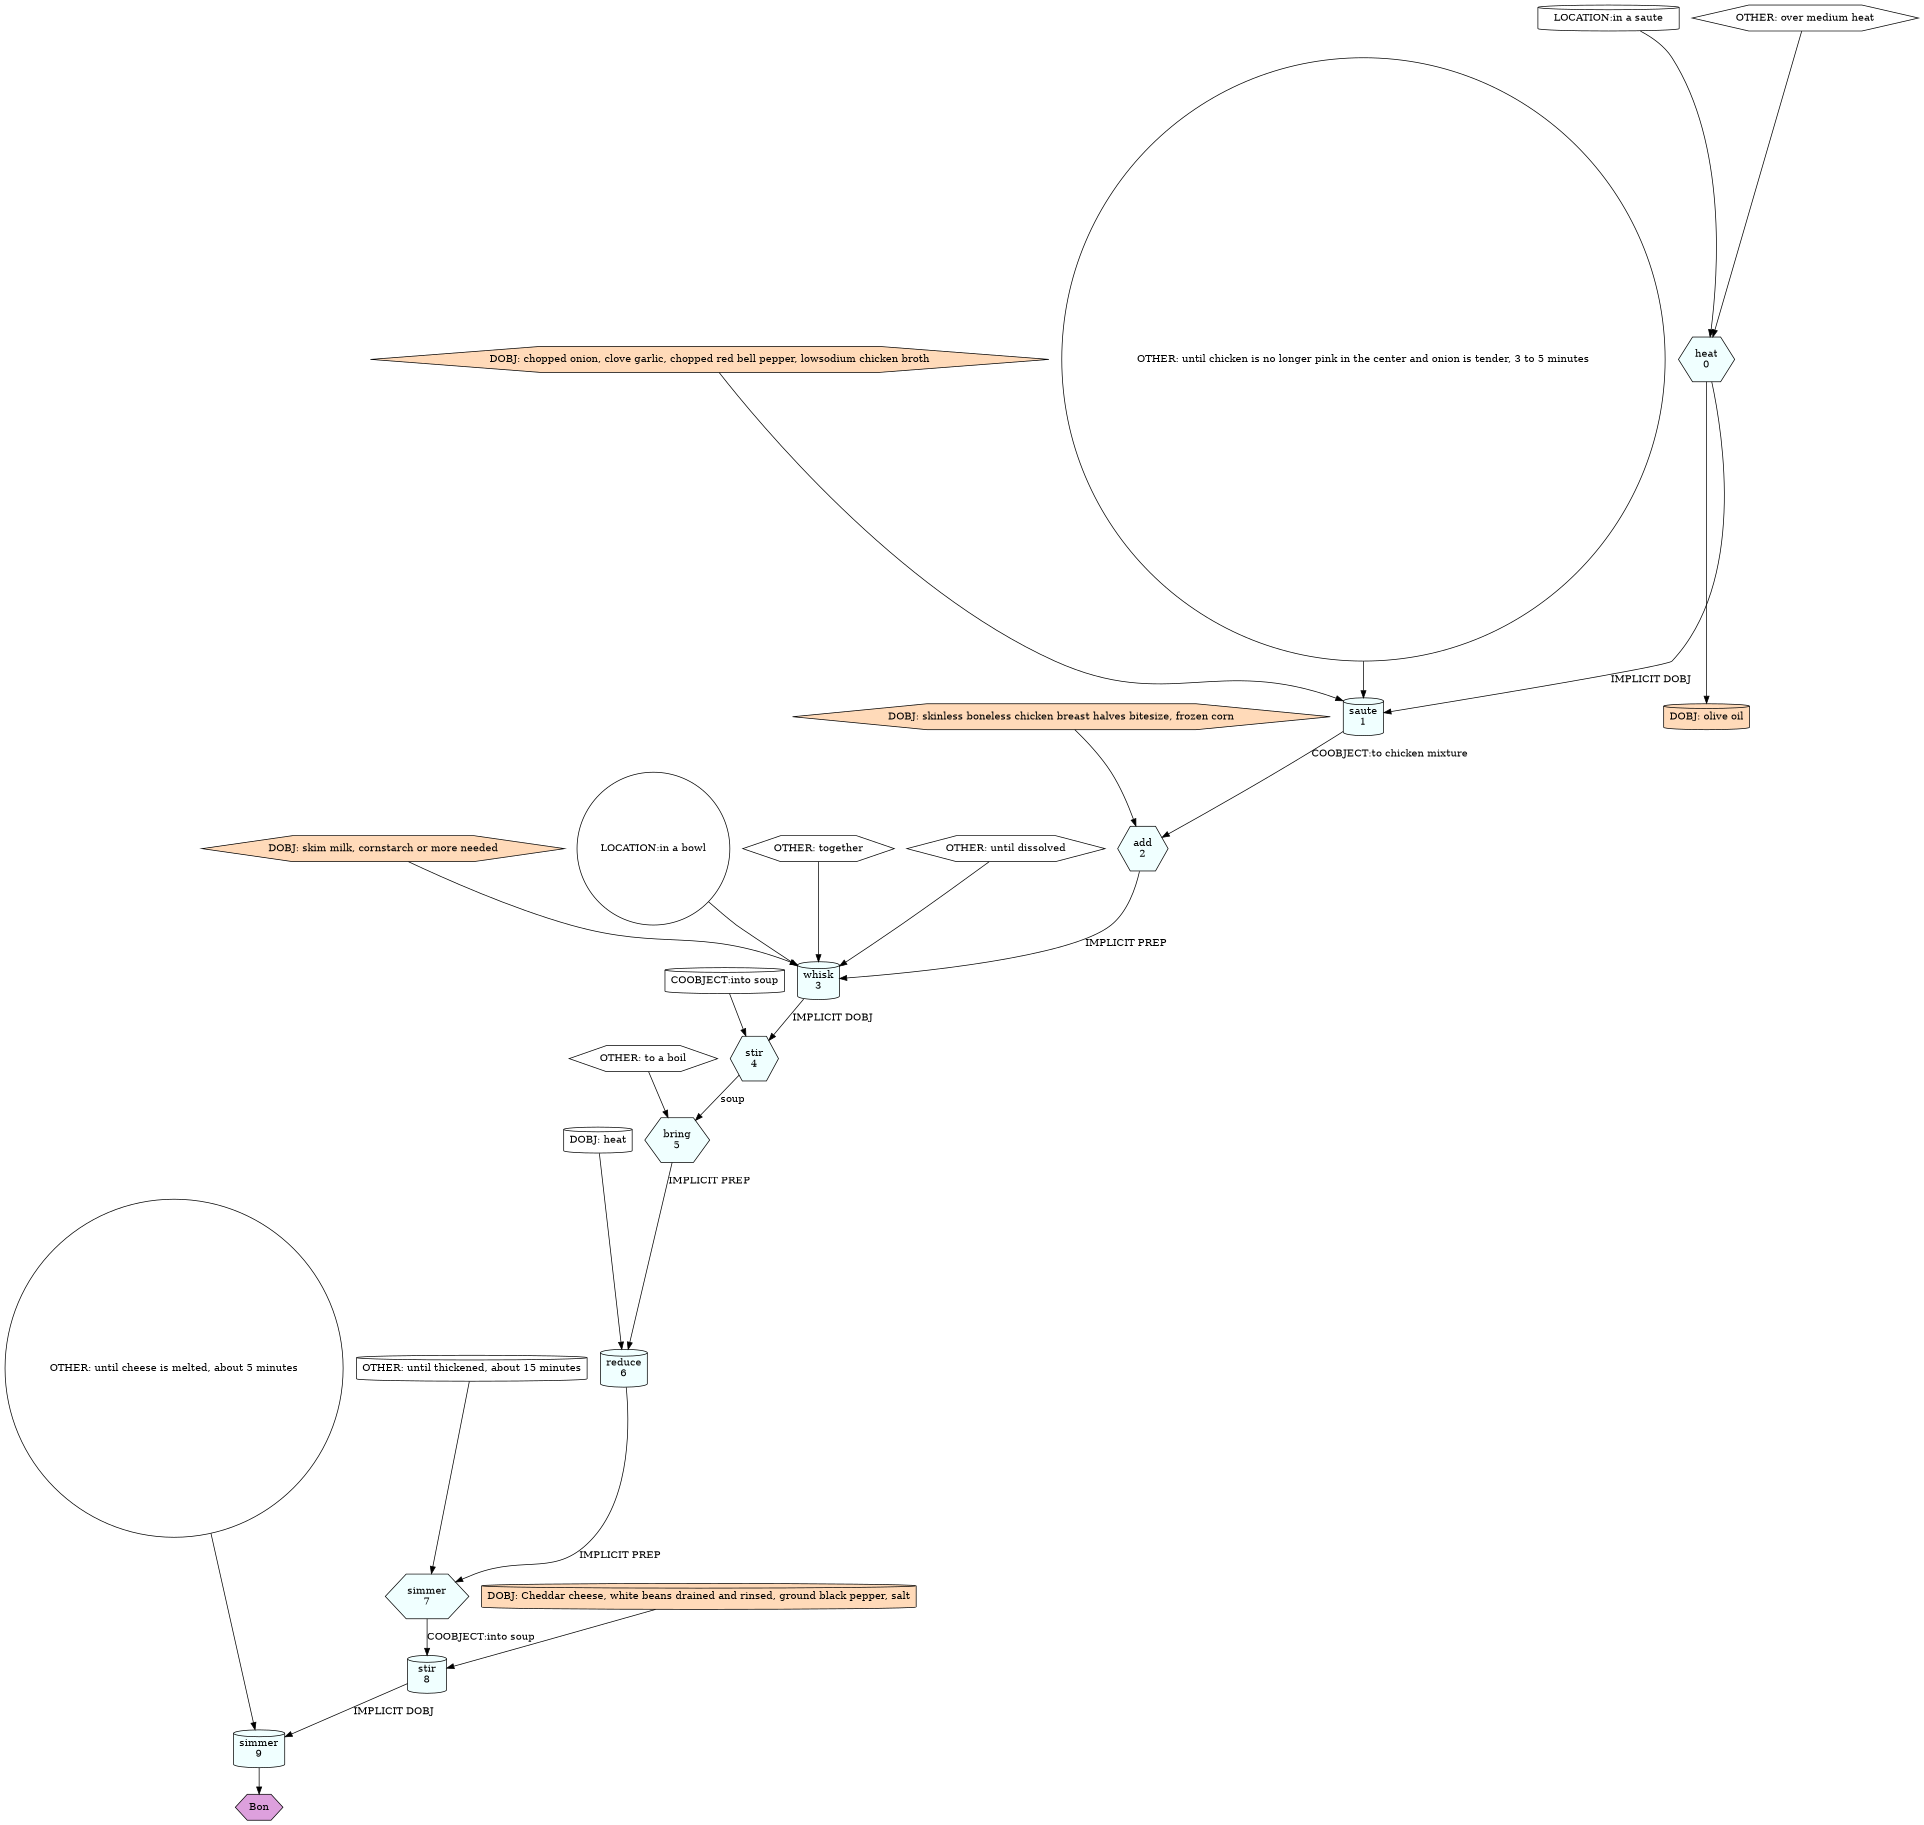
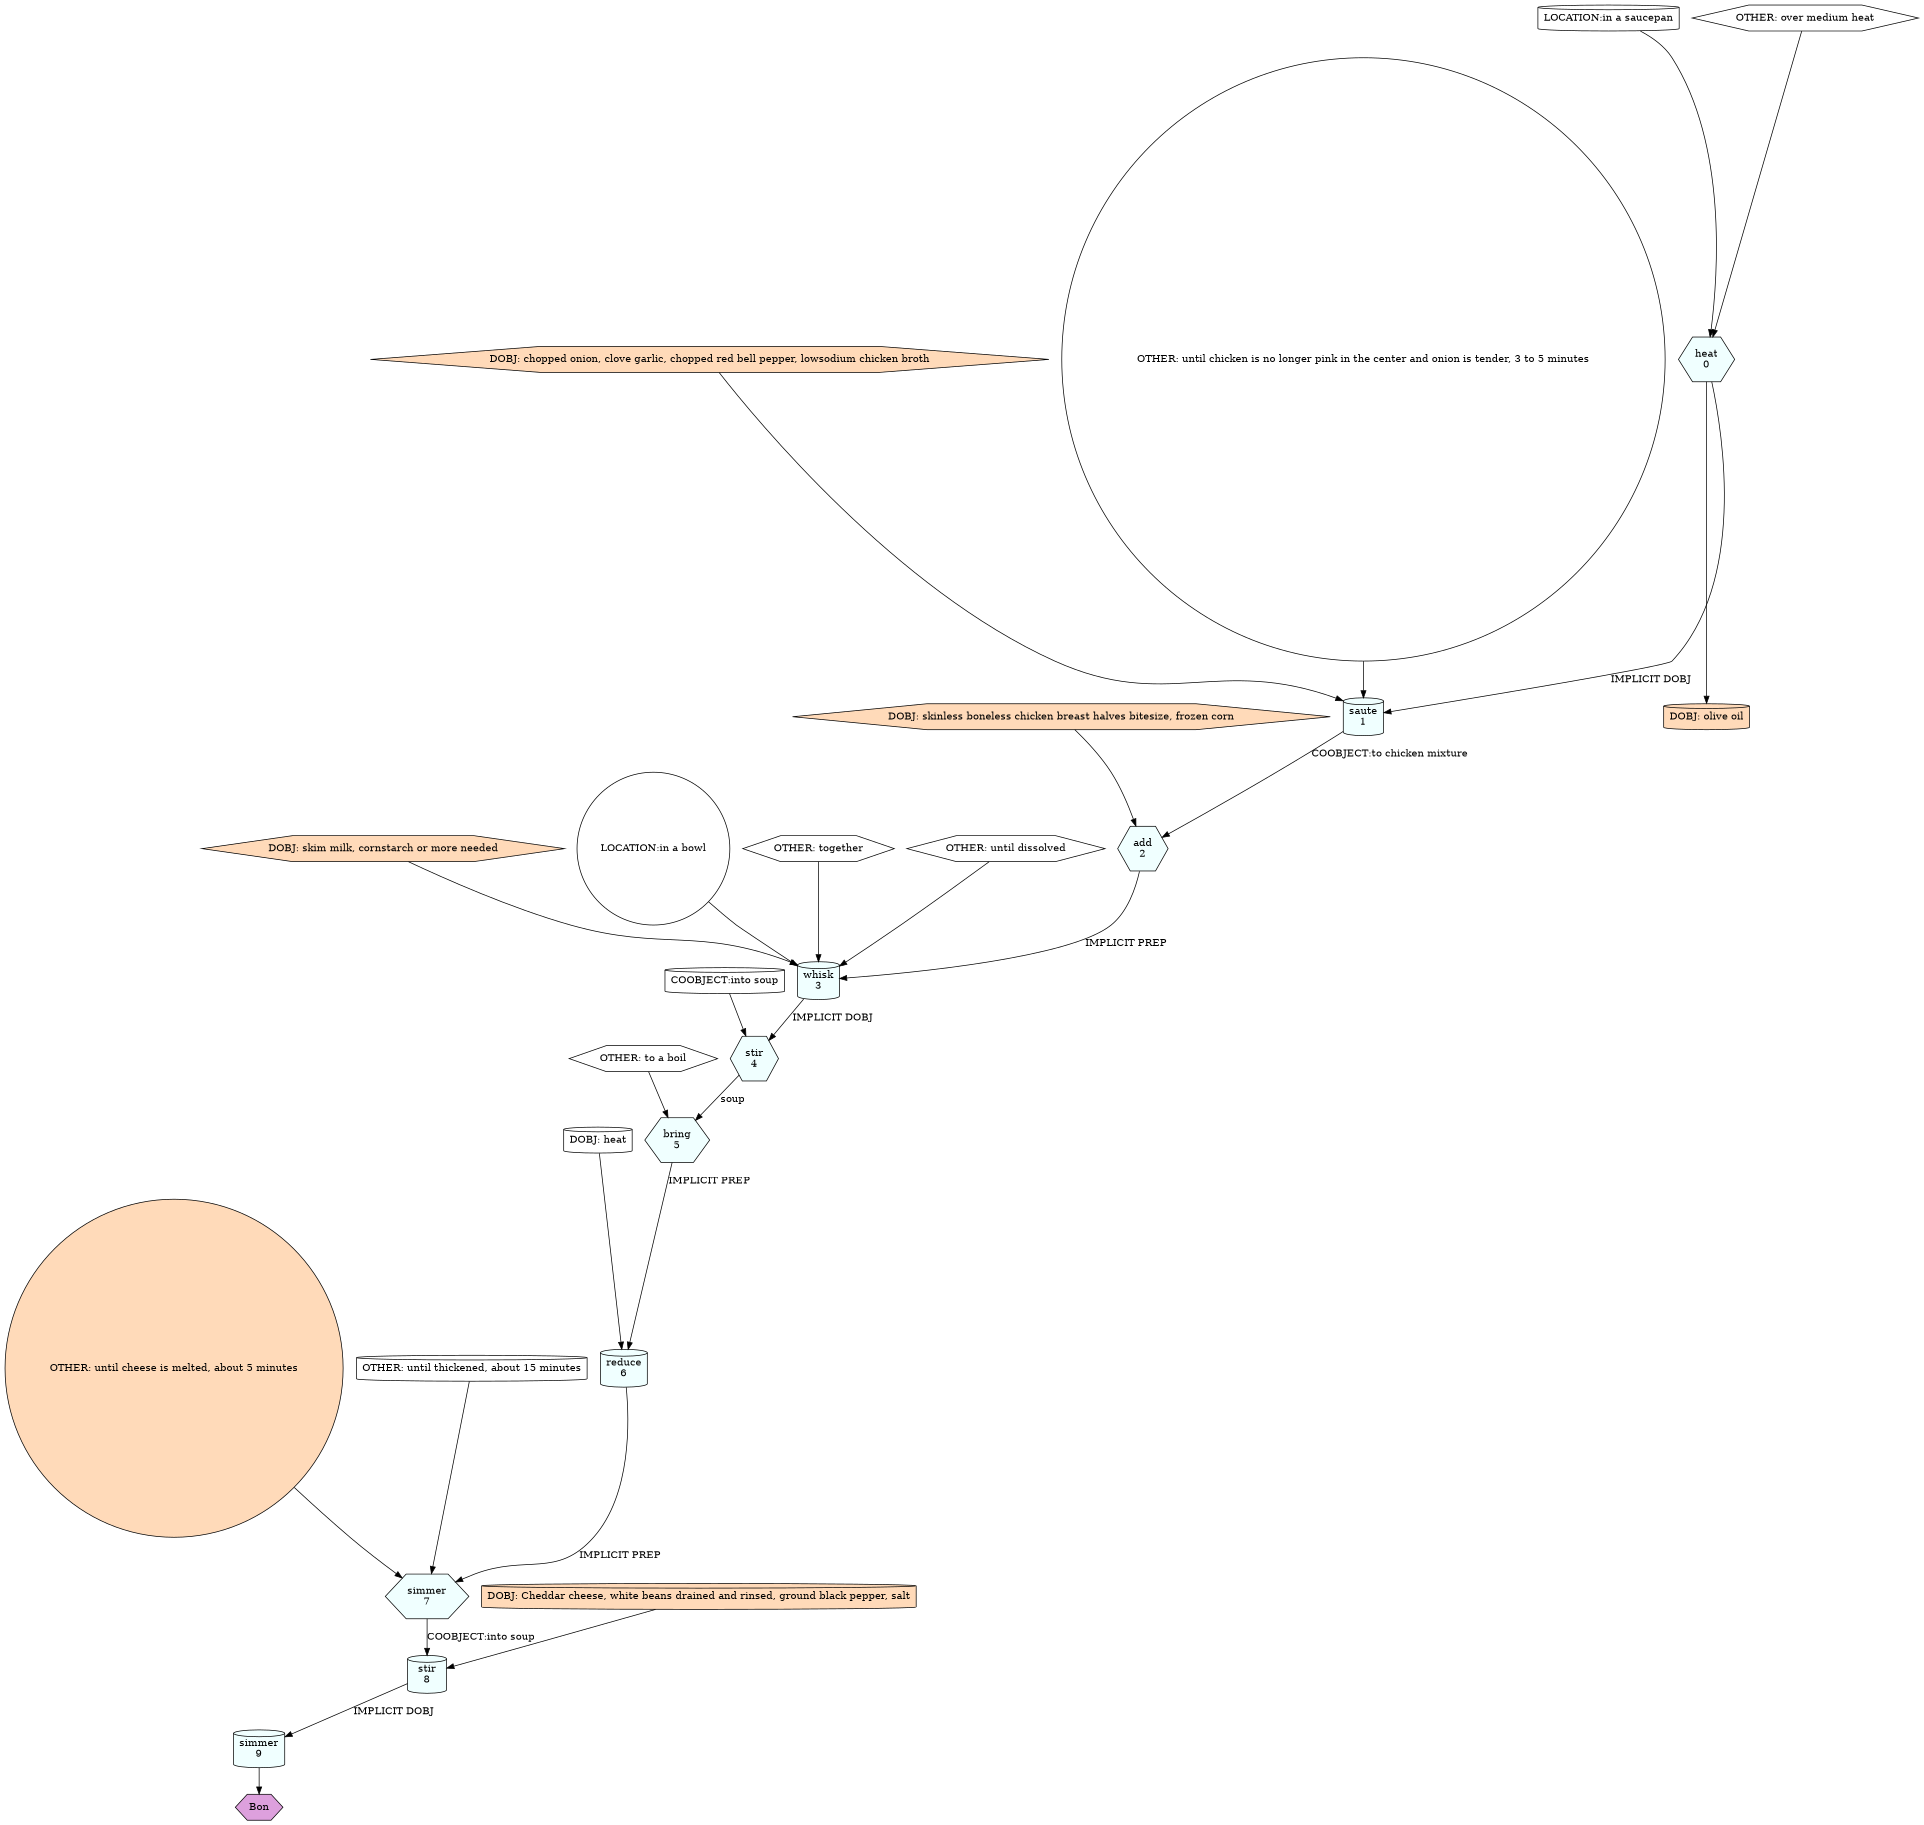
node "LOCATION:in a saute": label "LOCATION:in a saute" -> "LOCATION:in a saucepan"
node "OTHER: until cheese is melted, about 5 minutes": fillcolor white -> peachpuff
edge "OTHER: until cheese is melted, about 5 minutes" -> "simmer 9": now "OTHER: until cheese is melted, about 5 minutes" -> "simmer 7"
